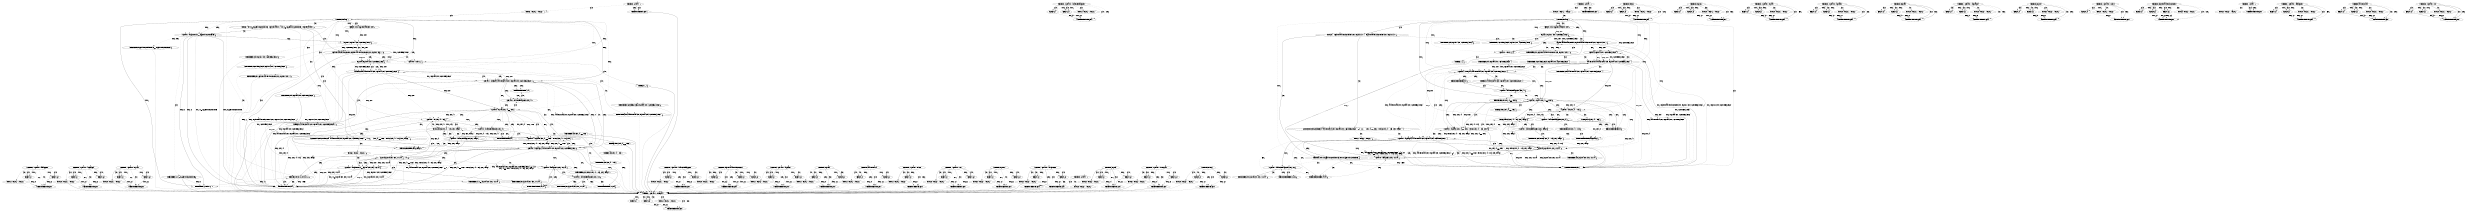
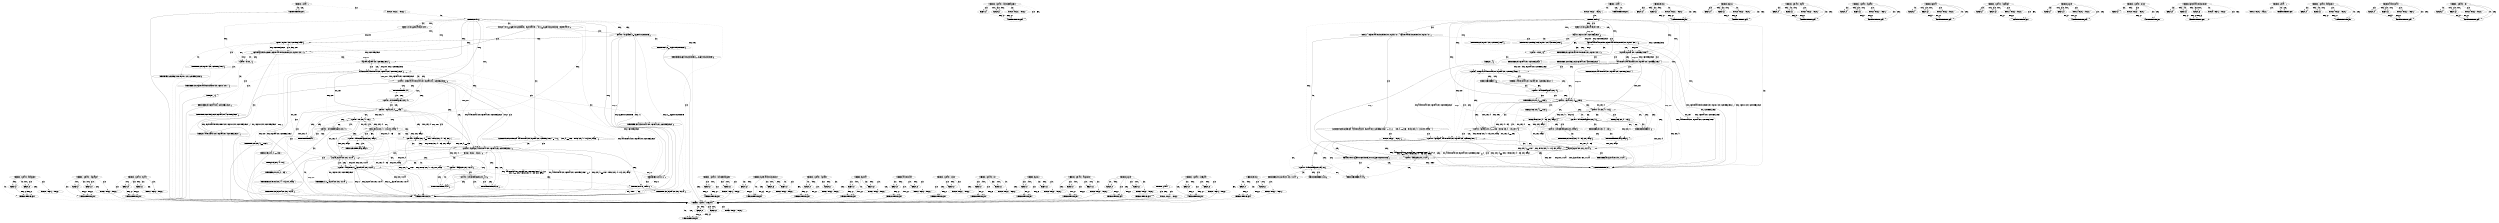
edge "(IDENTIFIER,rc,rc = X86EMUL_CONTINUE)" -> "(IDENTIFIER,rc,return rc;)": now "(<operator>.assignment,rc = jmp_rel(ctxt, ctxt->src.val))" -> "(IDENTIFIER,rc,return rc;)"
